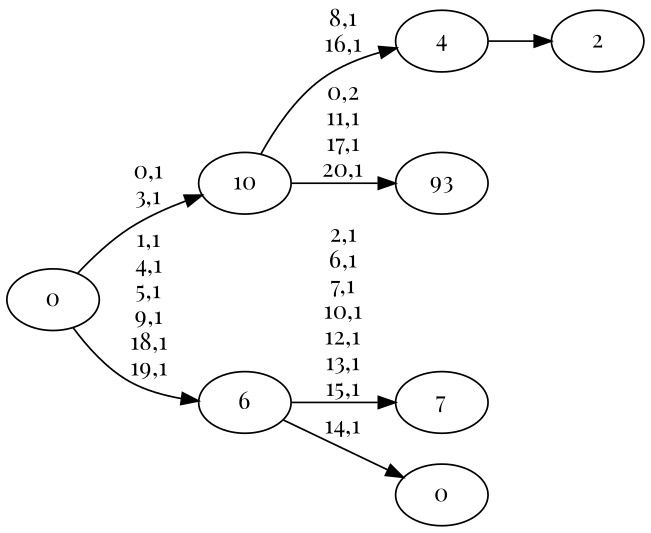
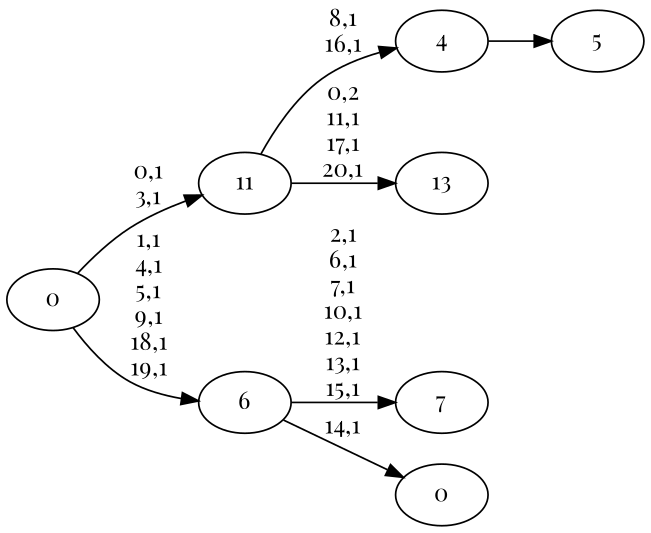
node "2": label "2" -> "5"
node "10": label "10" -> "11"
node "93": label "93" -> "13"
